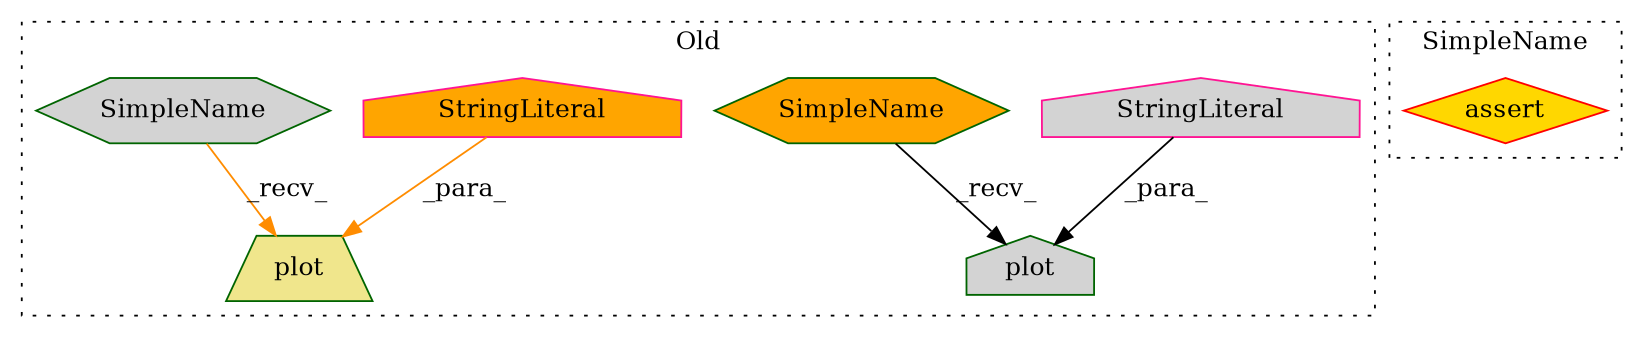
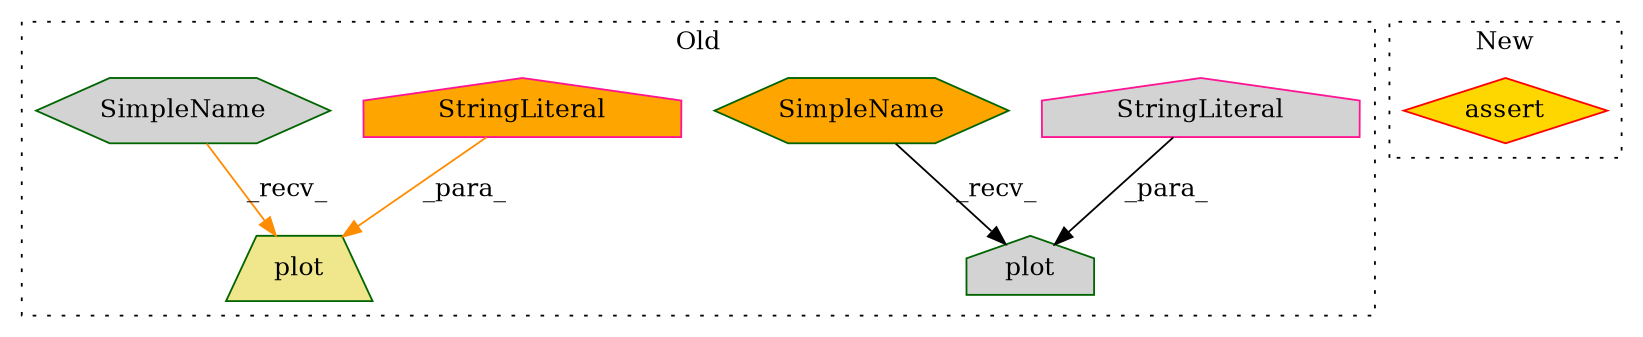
cluster "SimpleName": label "SimpleName" -> "New"
